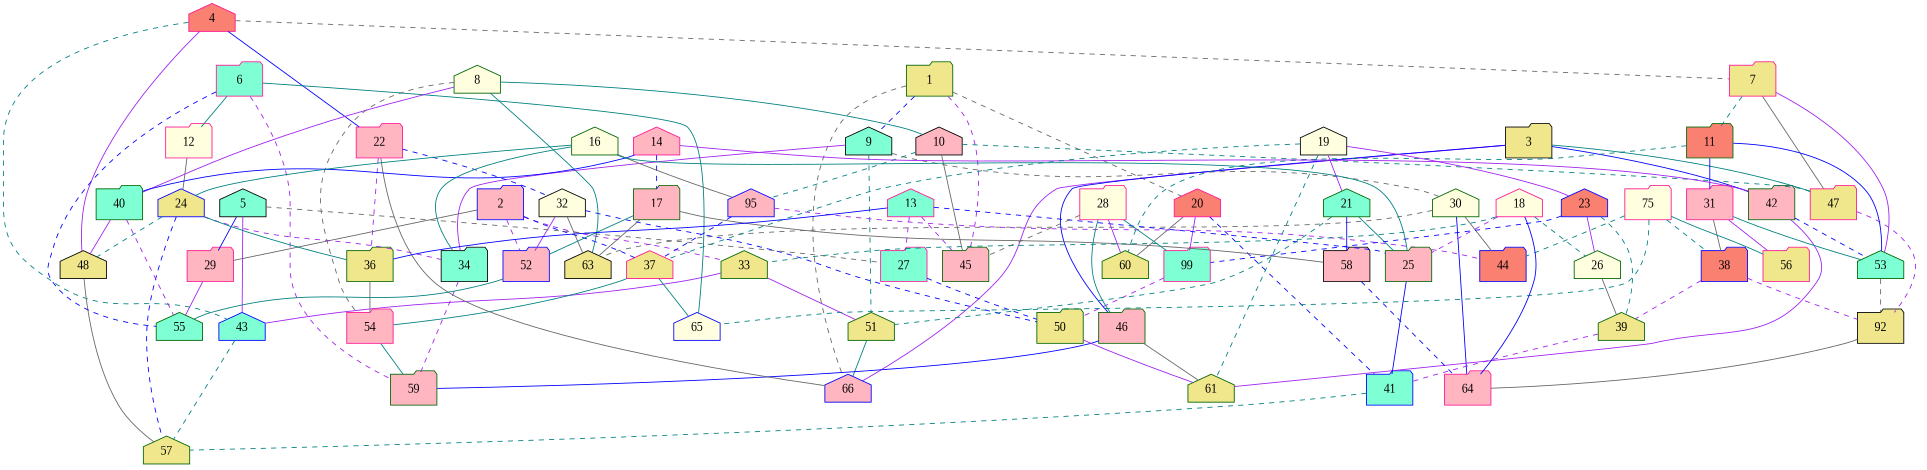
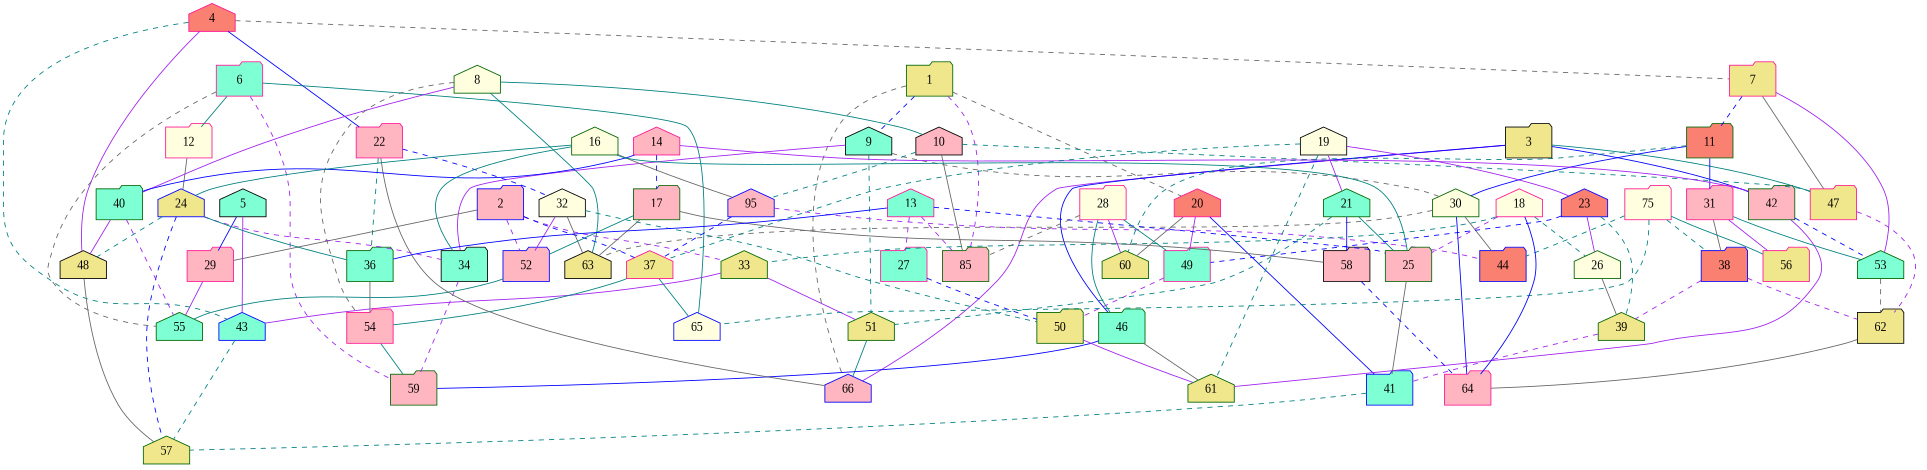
edge "7" -- "11": color teal -> blue
edge "11" -- "53": now "11" -- "30"
edge "22" -- "36": color purple -> teal
edge "6" -- "55": color blue -> gray40
edge "5" -- "27": removed
node "36": fillcolor khaki -> aquamarine
edge "32" -- "50": color blue -> teal
node "45": label "45" -> "85"
node "99": label "99" -> "49"
edge "20" -- "41": style dashed -> solid
node "46": fillcolor lightpink -> aquamarine
edge "25" -- "41": color blue -> gray40
node "92": label "92" -> "62"
